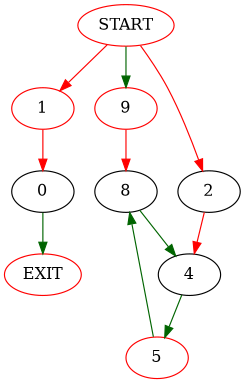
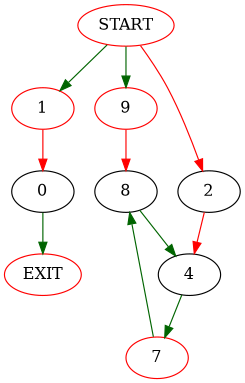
edge "START" -> "1": color red -> darkgreen
node "5": label "5" -> "7"
